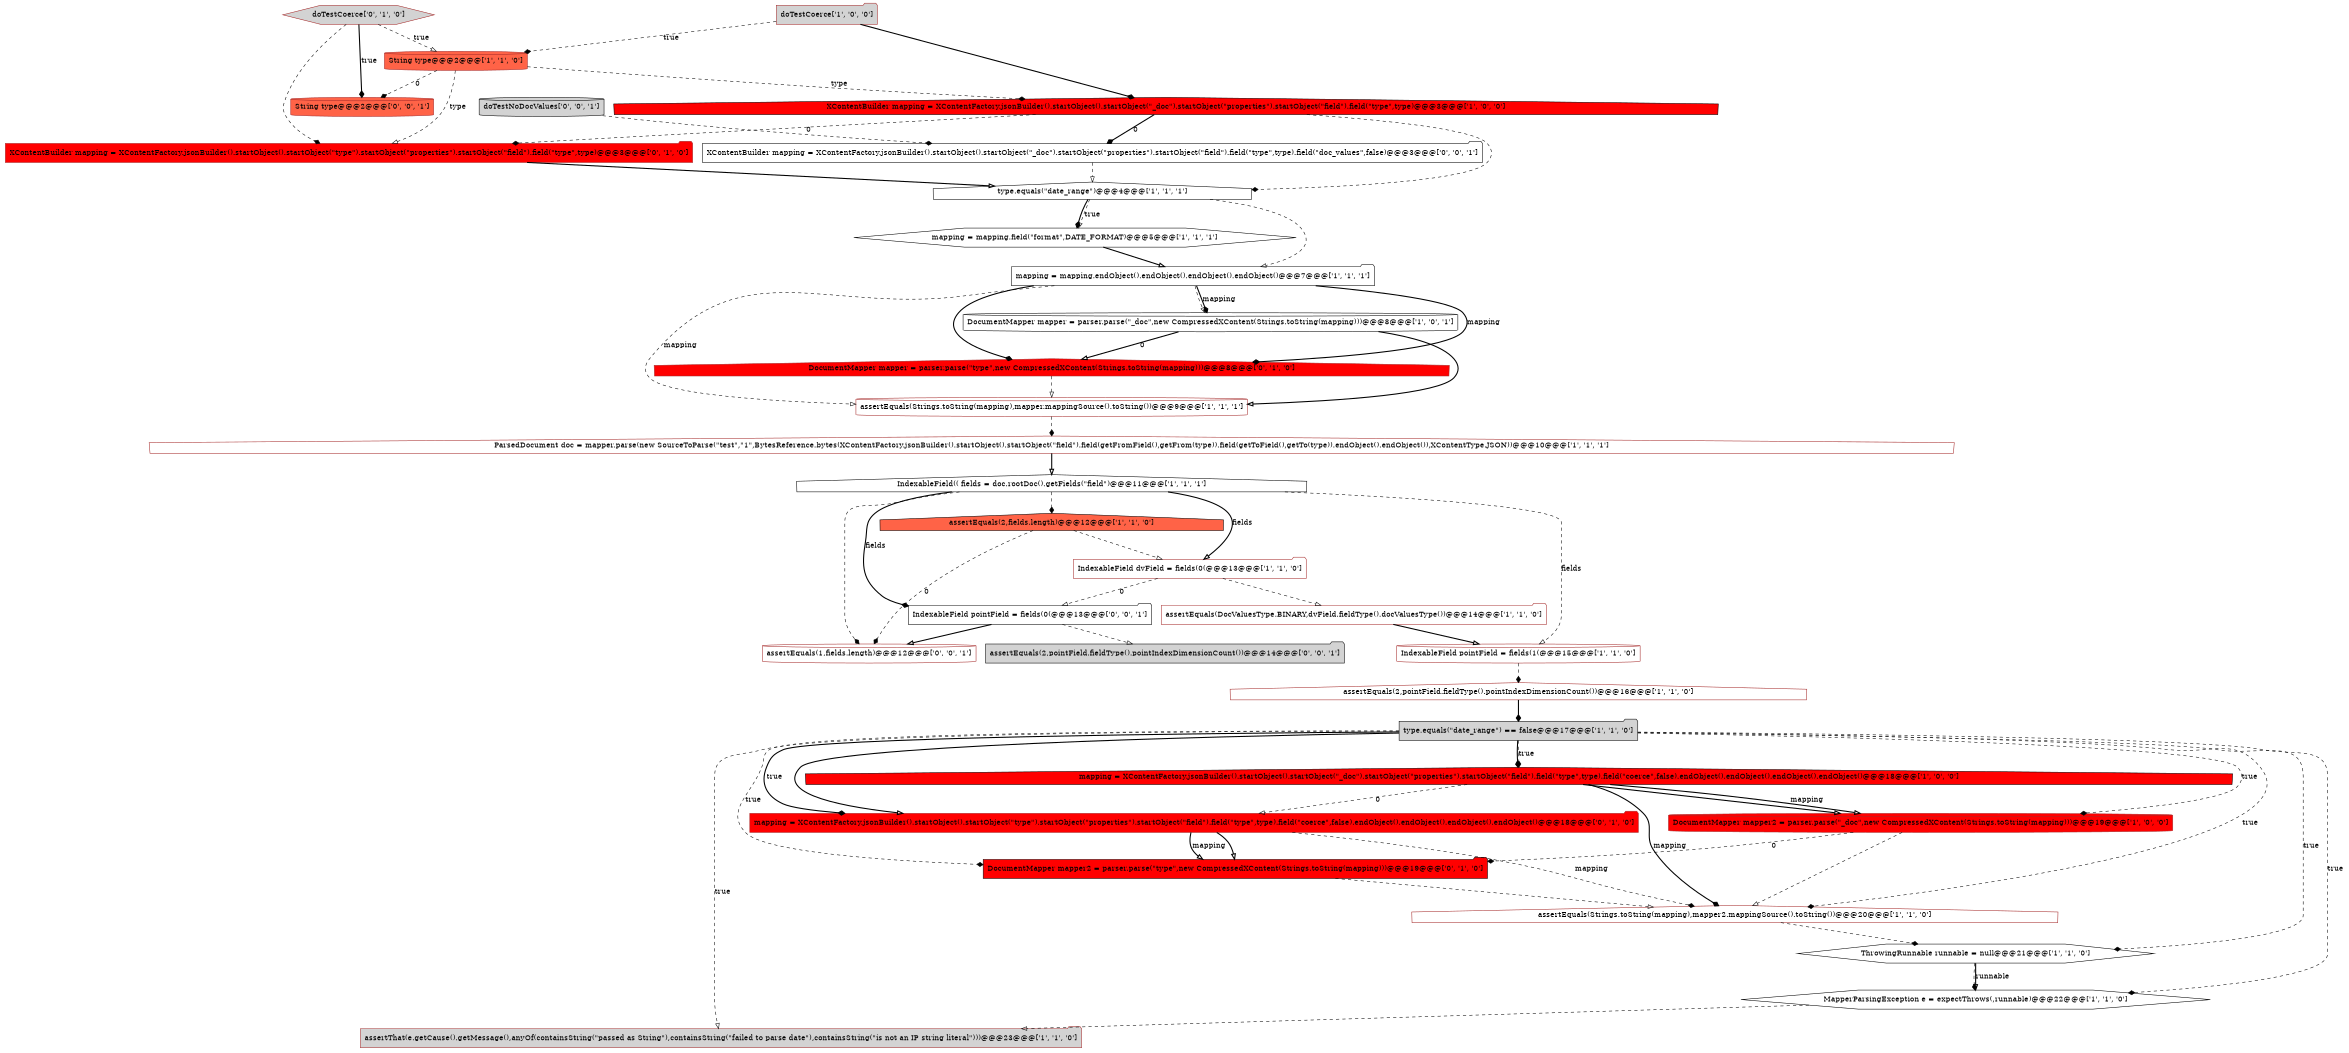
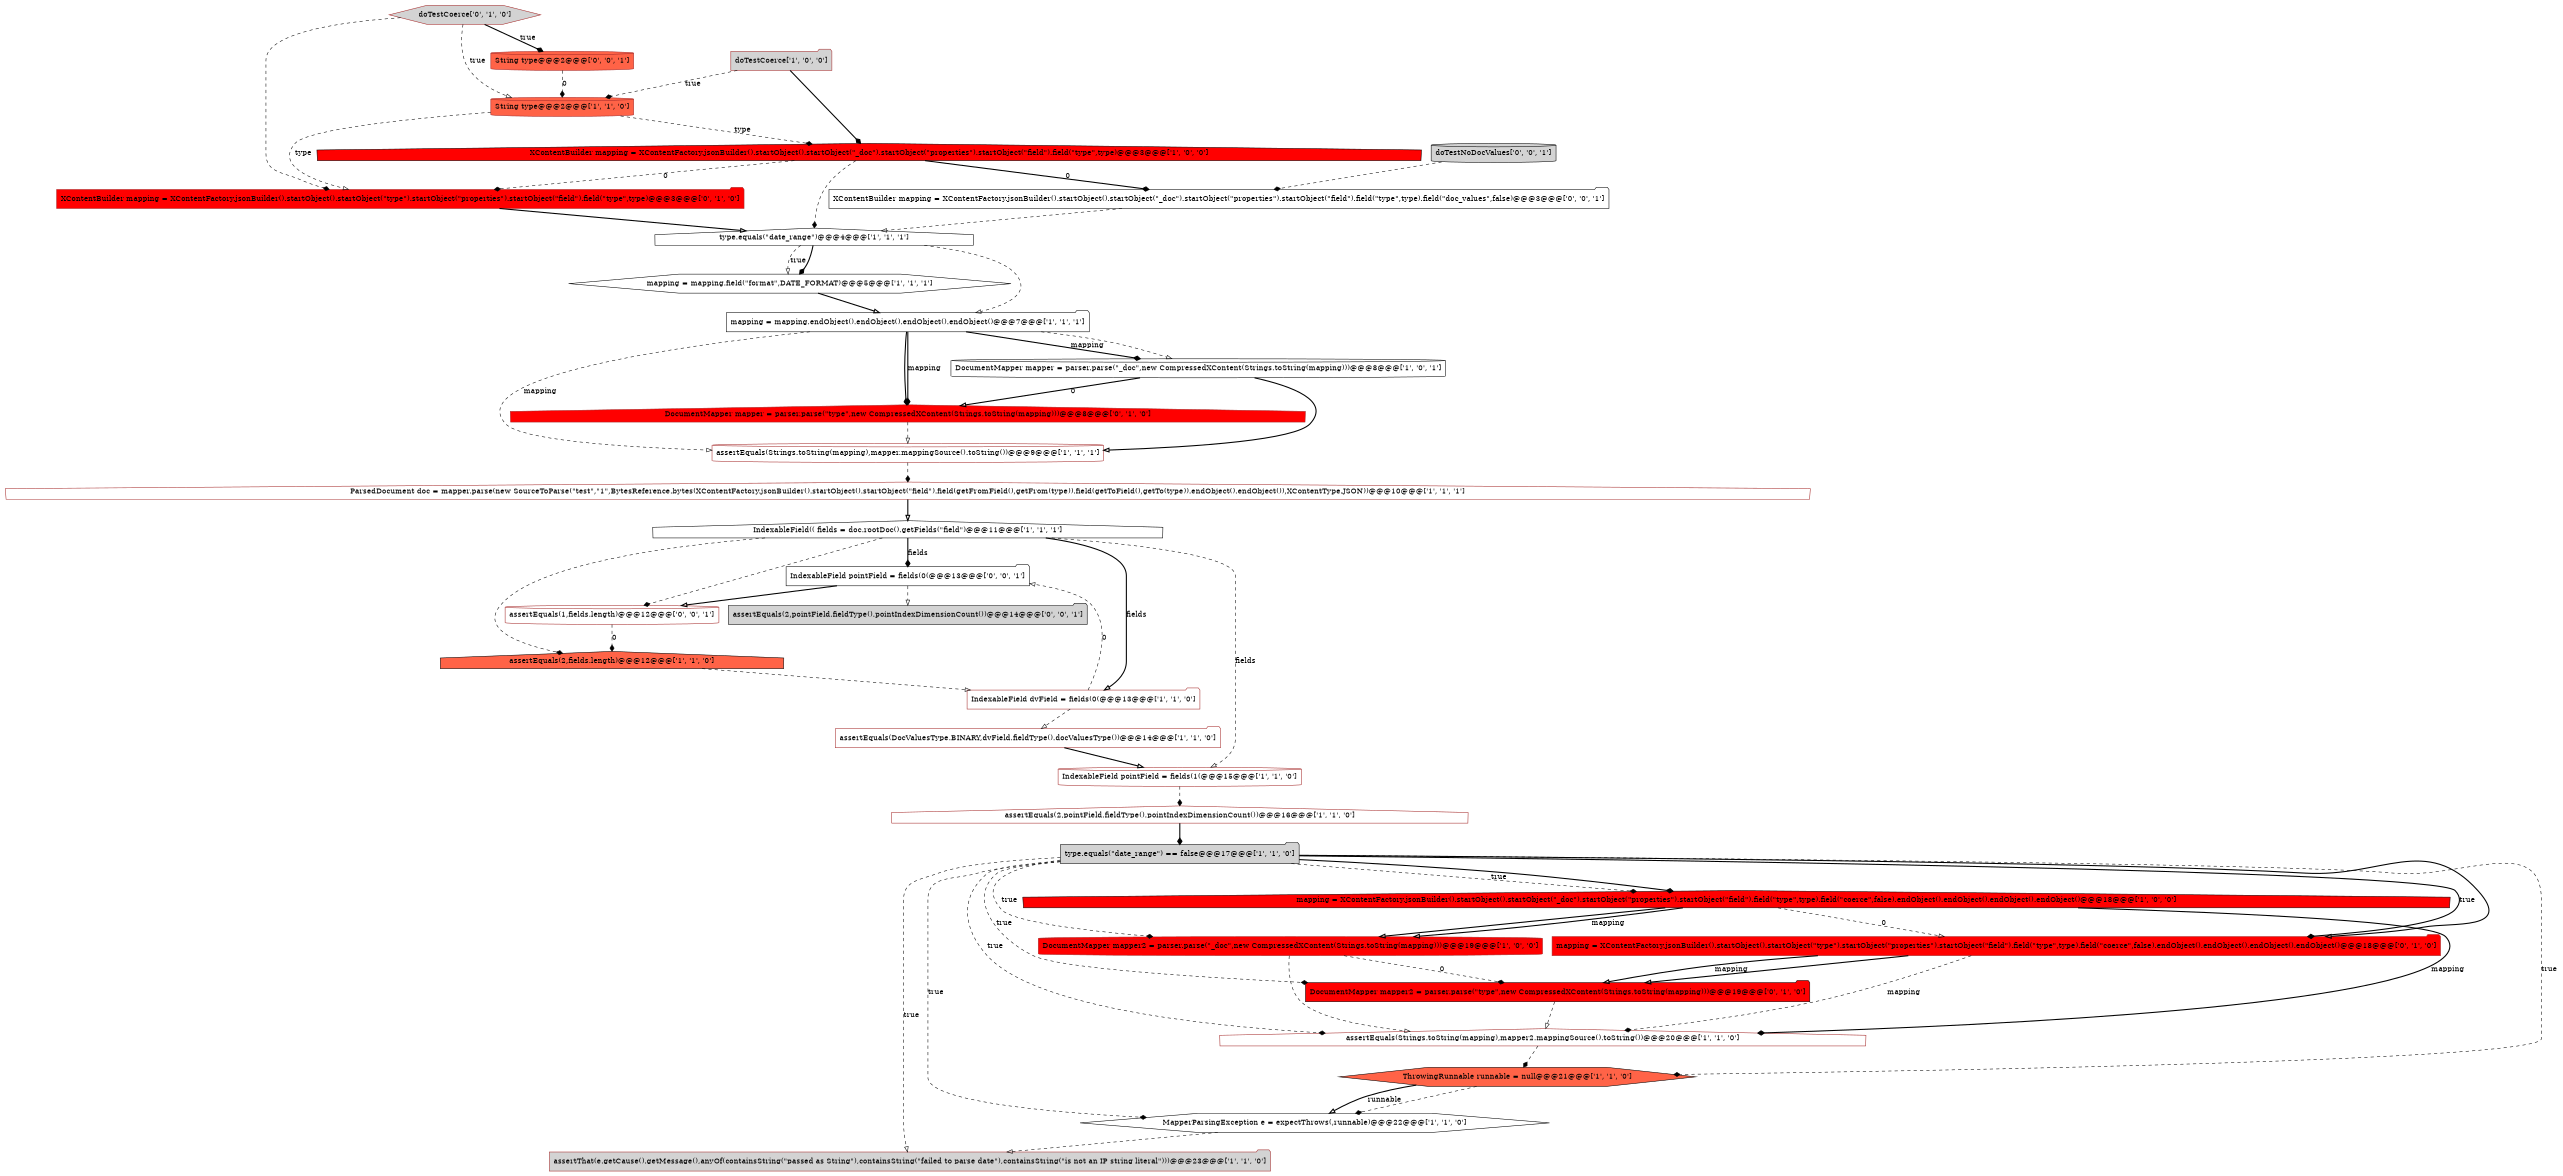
edge "String type@@@2@@@['1', '1', '0']" -> "String type@@@2@@@['0', '0', '1']": reversed
edge "assertEquals(2,fields.length)@@@12@@@['1', '1', '0']" -> "assertEquals(1,fields.length)@@@12@@@['0', '0', '1']": reversed
node "ThrowingRunnable runnable = null@@@21@@@['1', '1', '0']": fillcolor white -> tomato
